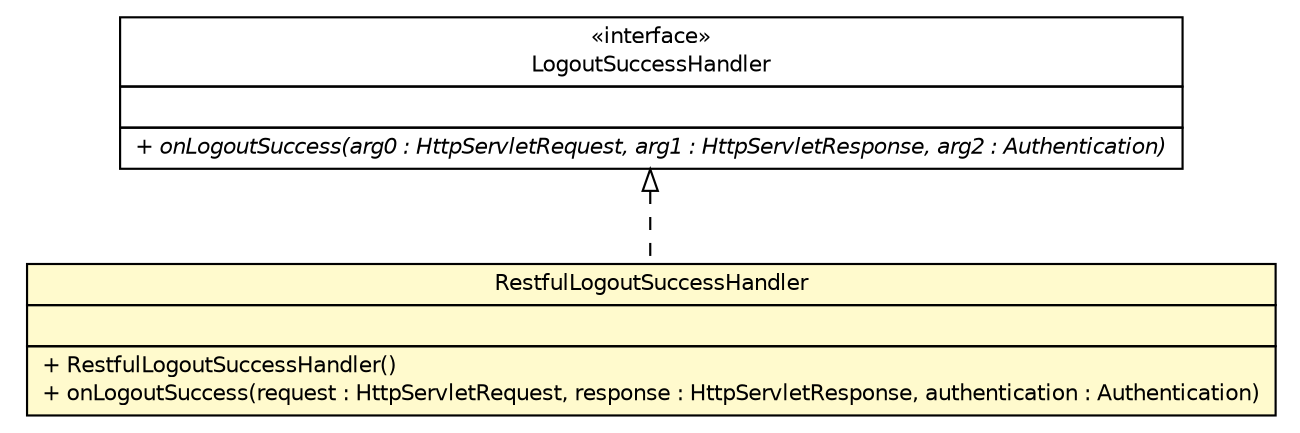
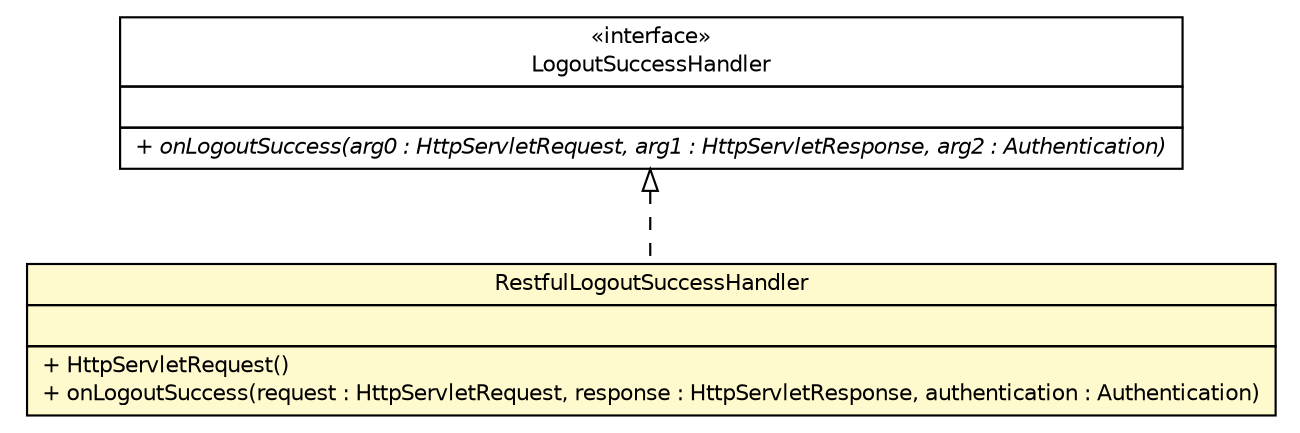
node "RestfulLogoutSuccessHandler": text "+ RestfulLogoutSuccessHandler()" -> "+ HttpServletRequest()"
